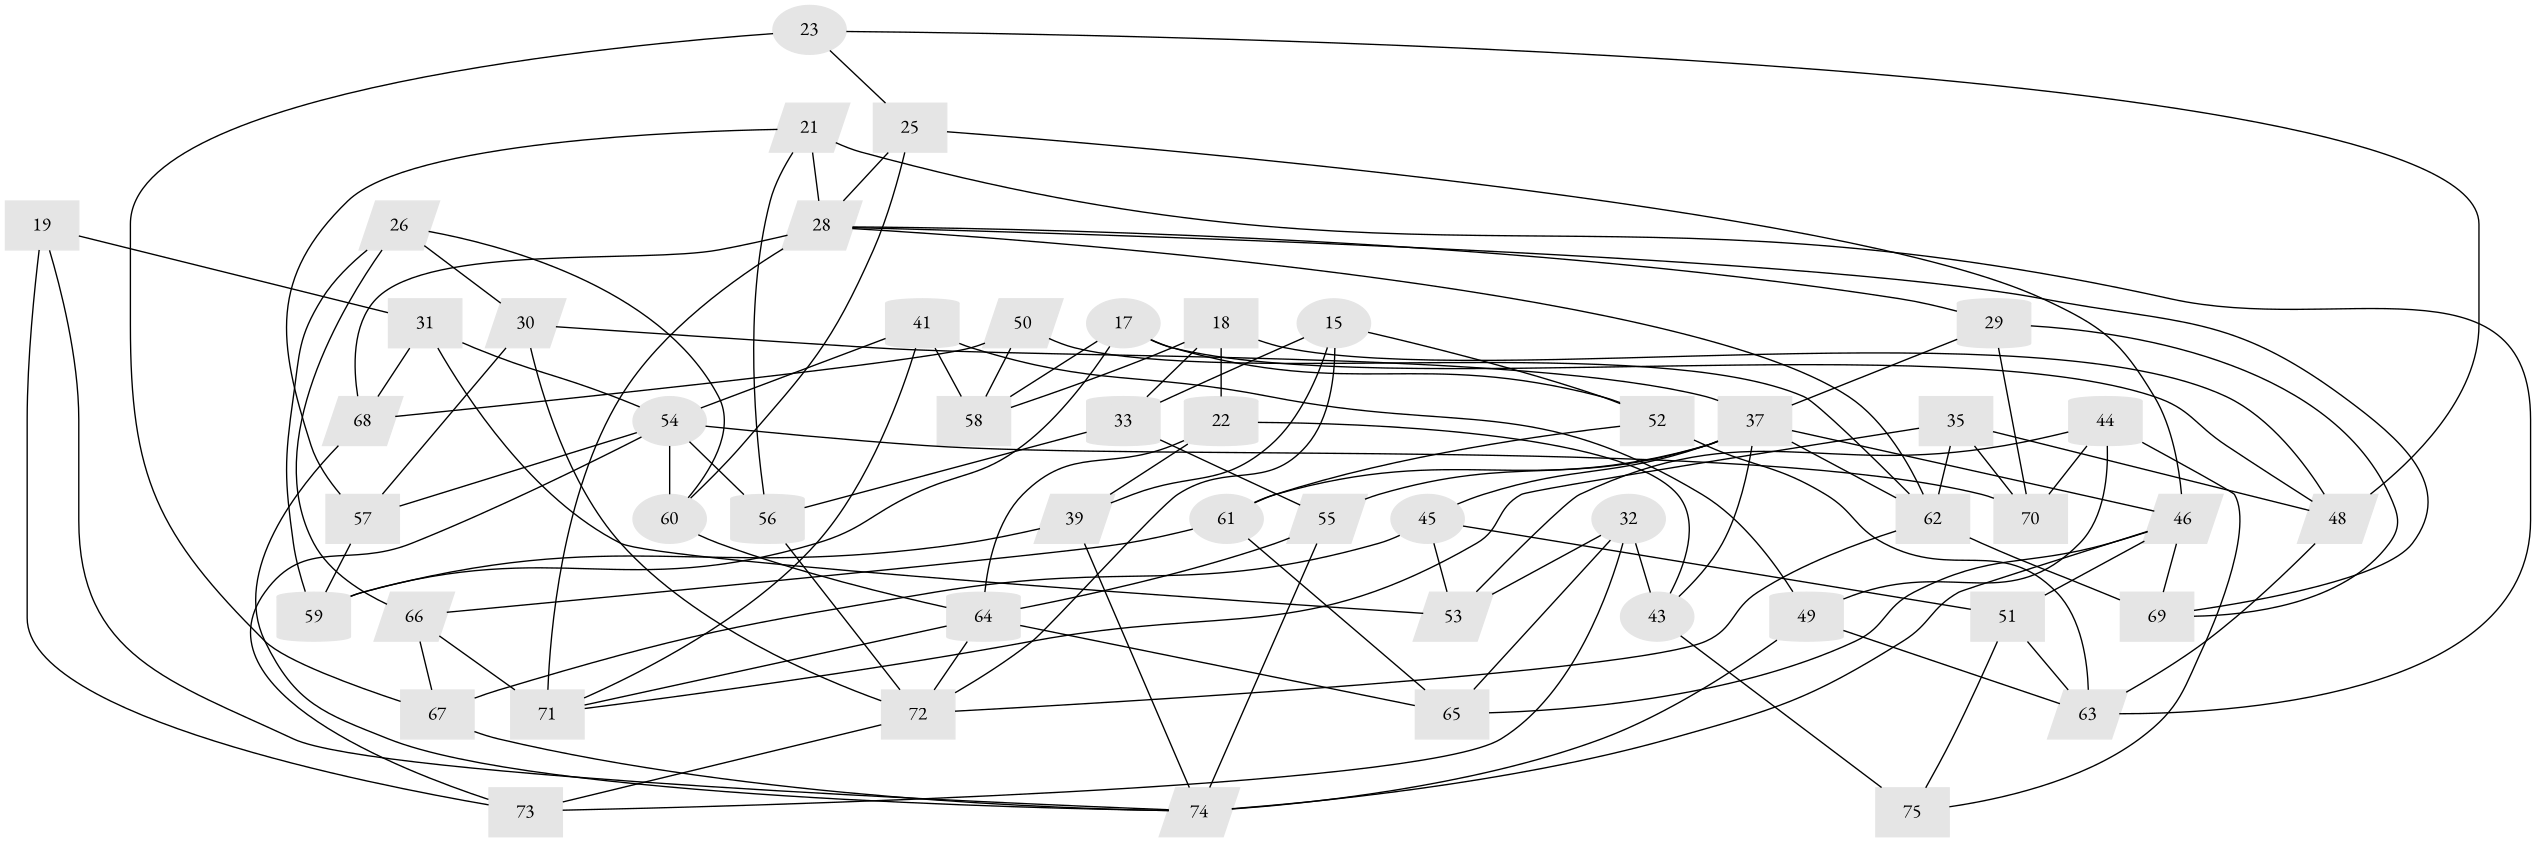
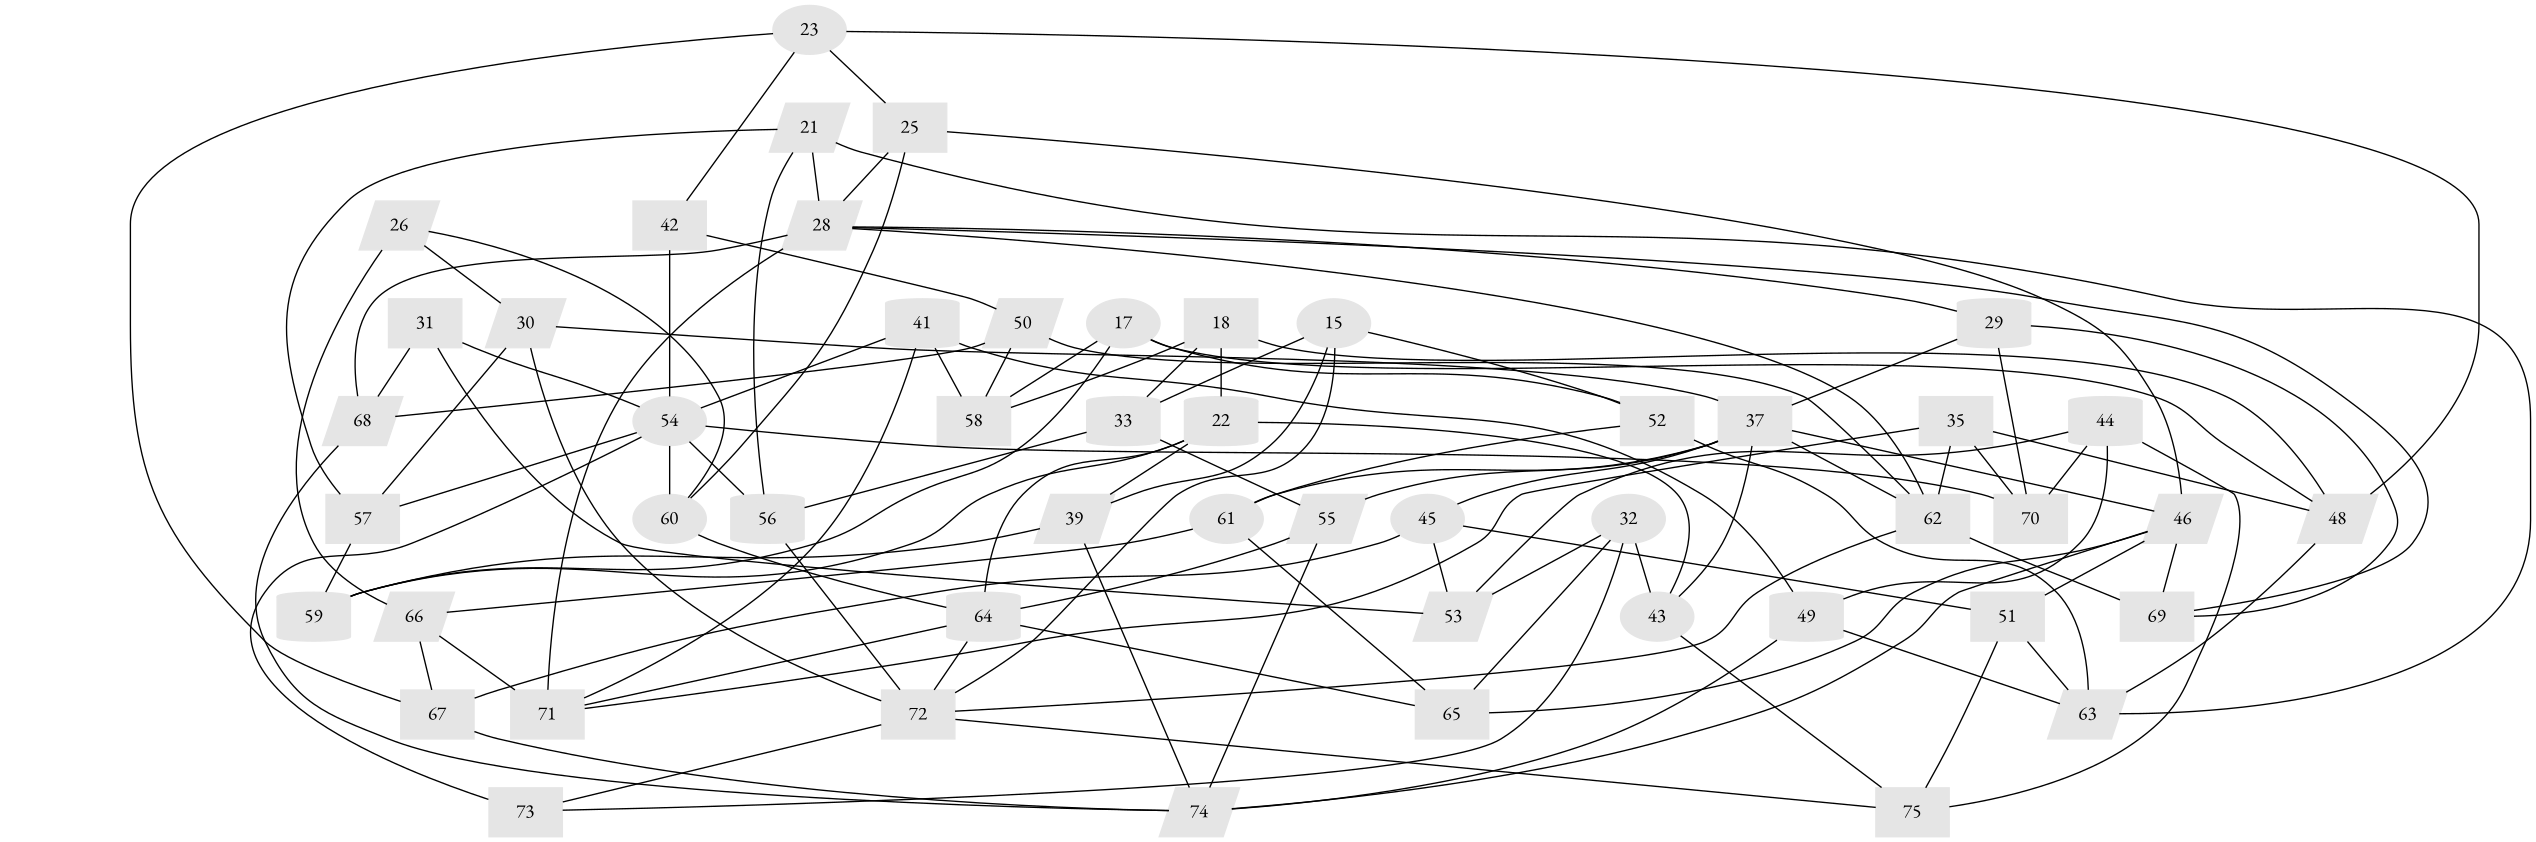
node "19": removed
node "42": added
edge "26" -- "59": now "22" -- "59"
edge "72" -- "75": added
